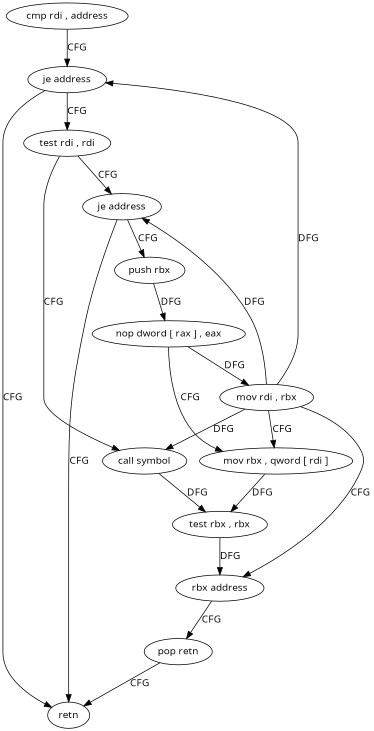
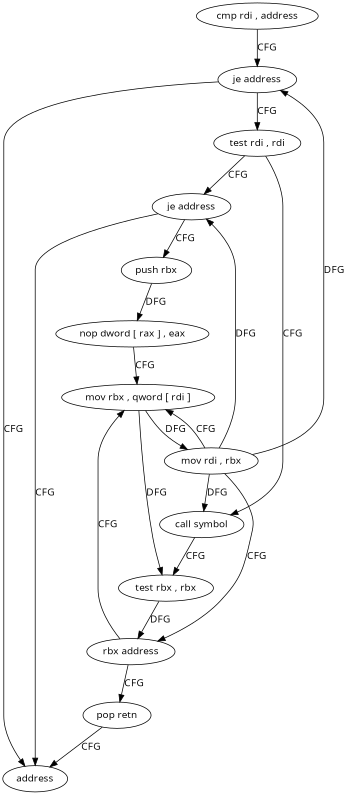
edge "nop dword [ rax ] , eax" -> "mov rdi , rbx": now "mov rbx , qword [ rdi ]" -> "mov rdi , rbx"
edge "call symbol" -> "test rbx , rbx": label "DFG" -> "CFG"
edge "rbx address" -> "mov rbx , qword [ rdi ]": added, label "CFG"
node "retn": label "retn" -> "address"
